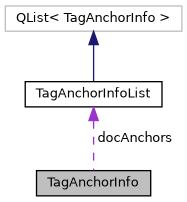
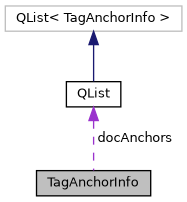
node "TagAnchorInfoList": label "TagAnchorInfoList" -> "QList"
